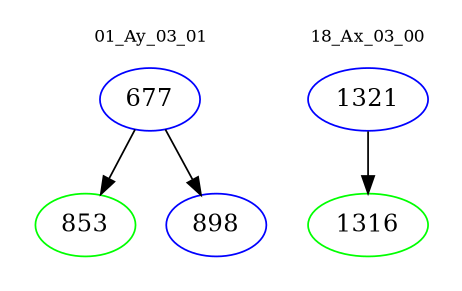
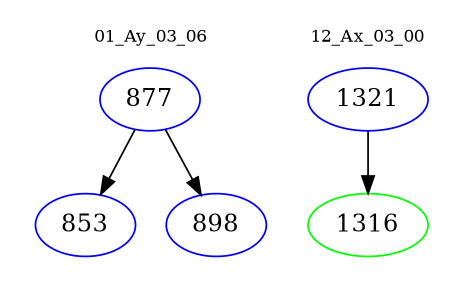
cluster "01_Ay_03_01": label "01_Ay_03_01" -> "01_Ay_03_06"
cluster "18_Ax_03_00": label "18_Ax_03_00" -> "12_Ax_03_00"
node "677": label "677" -> "877"
node "853": color green -> blue
